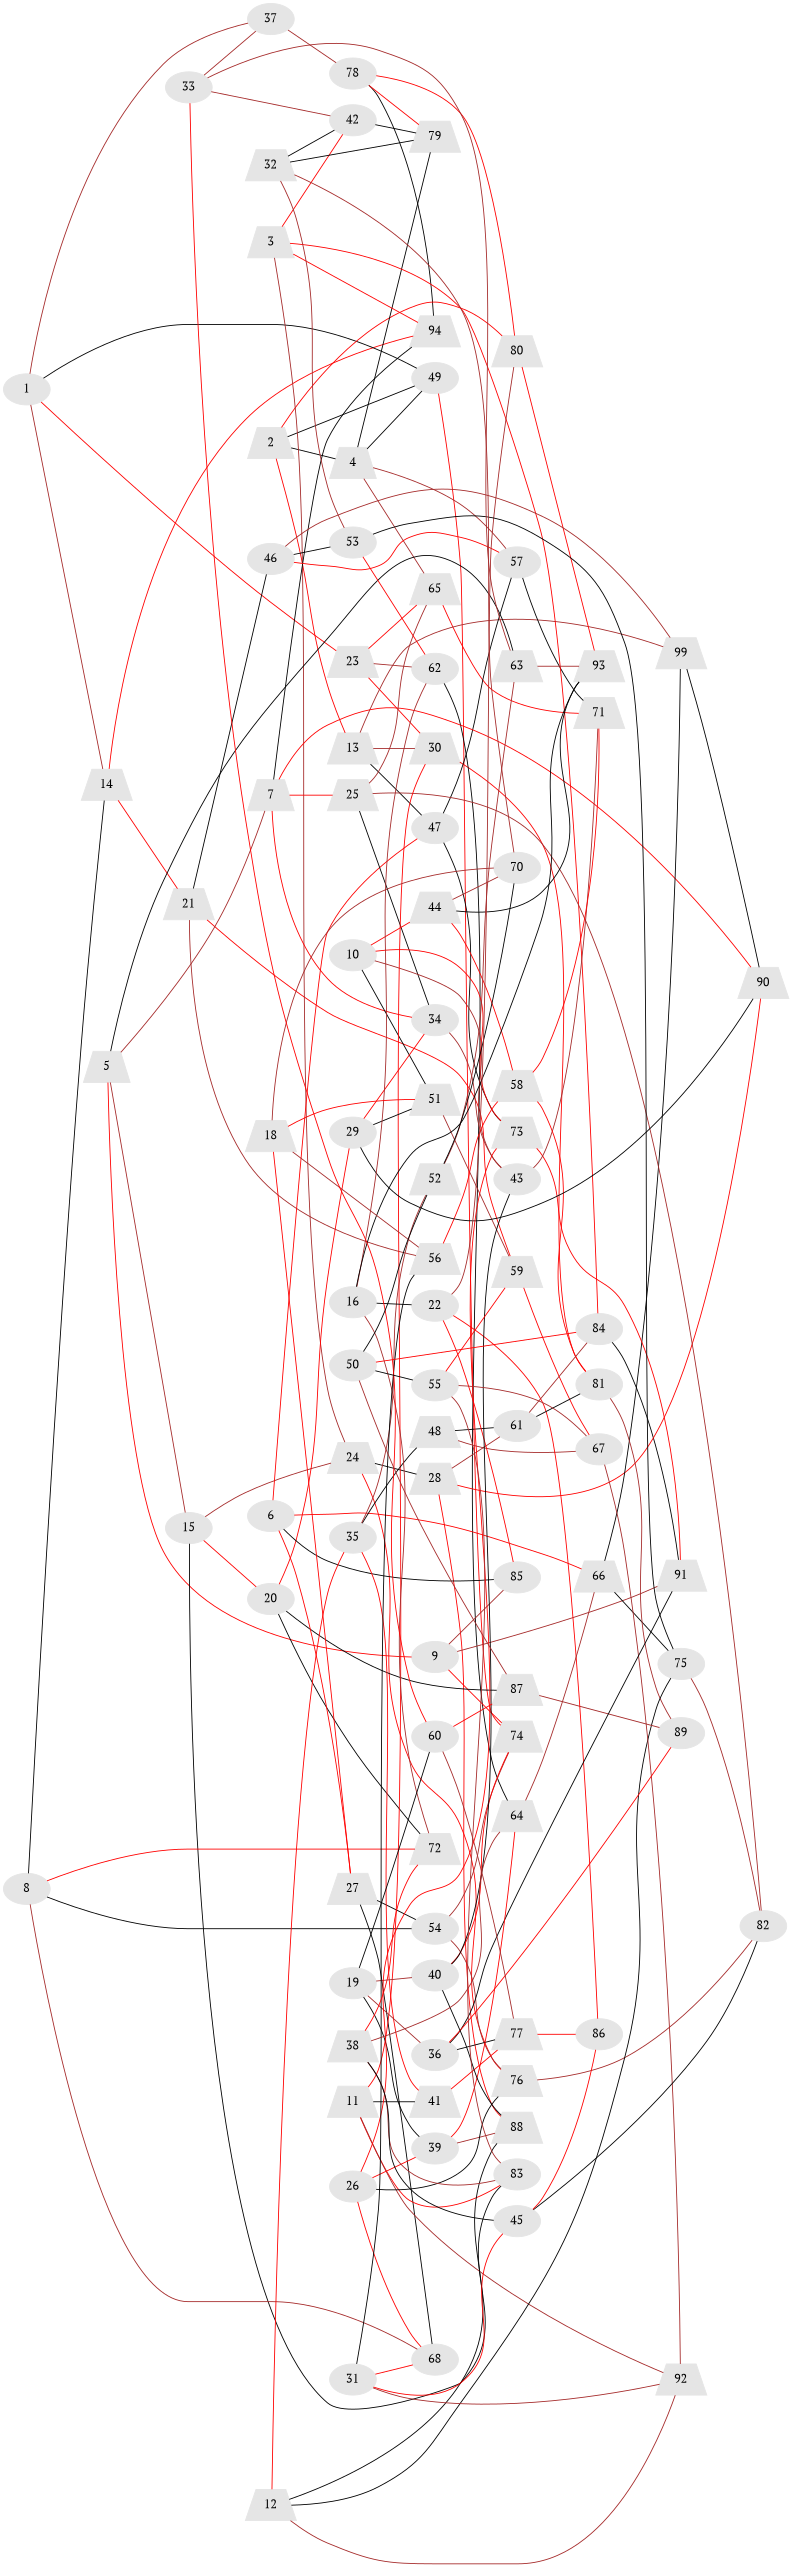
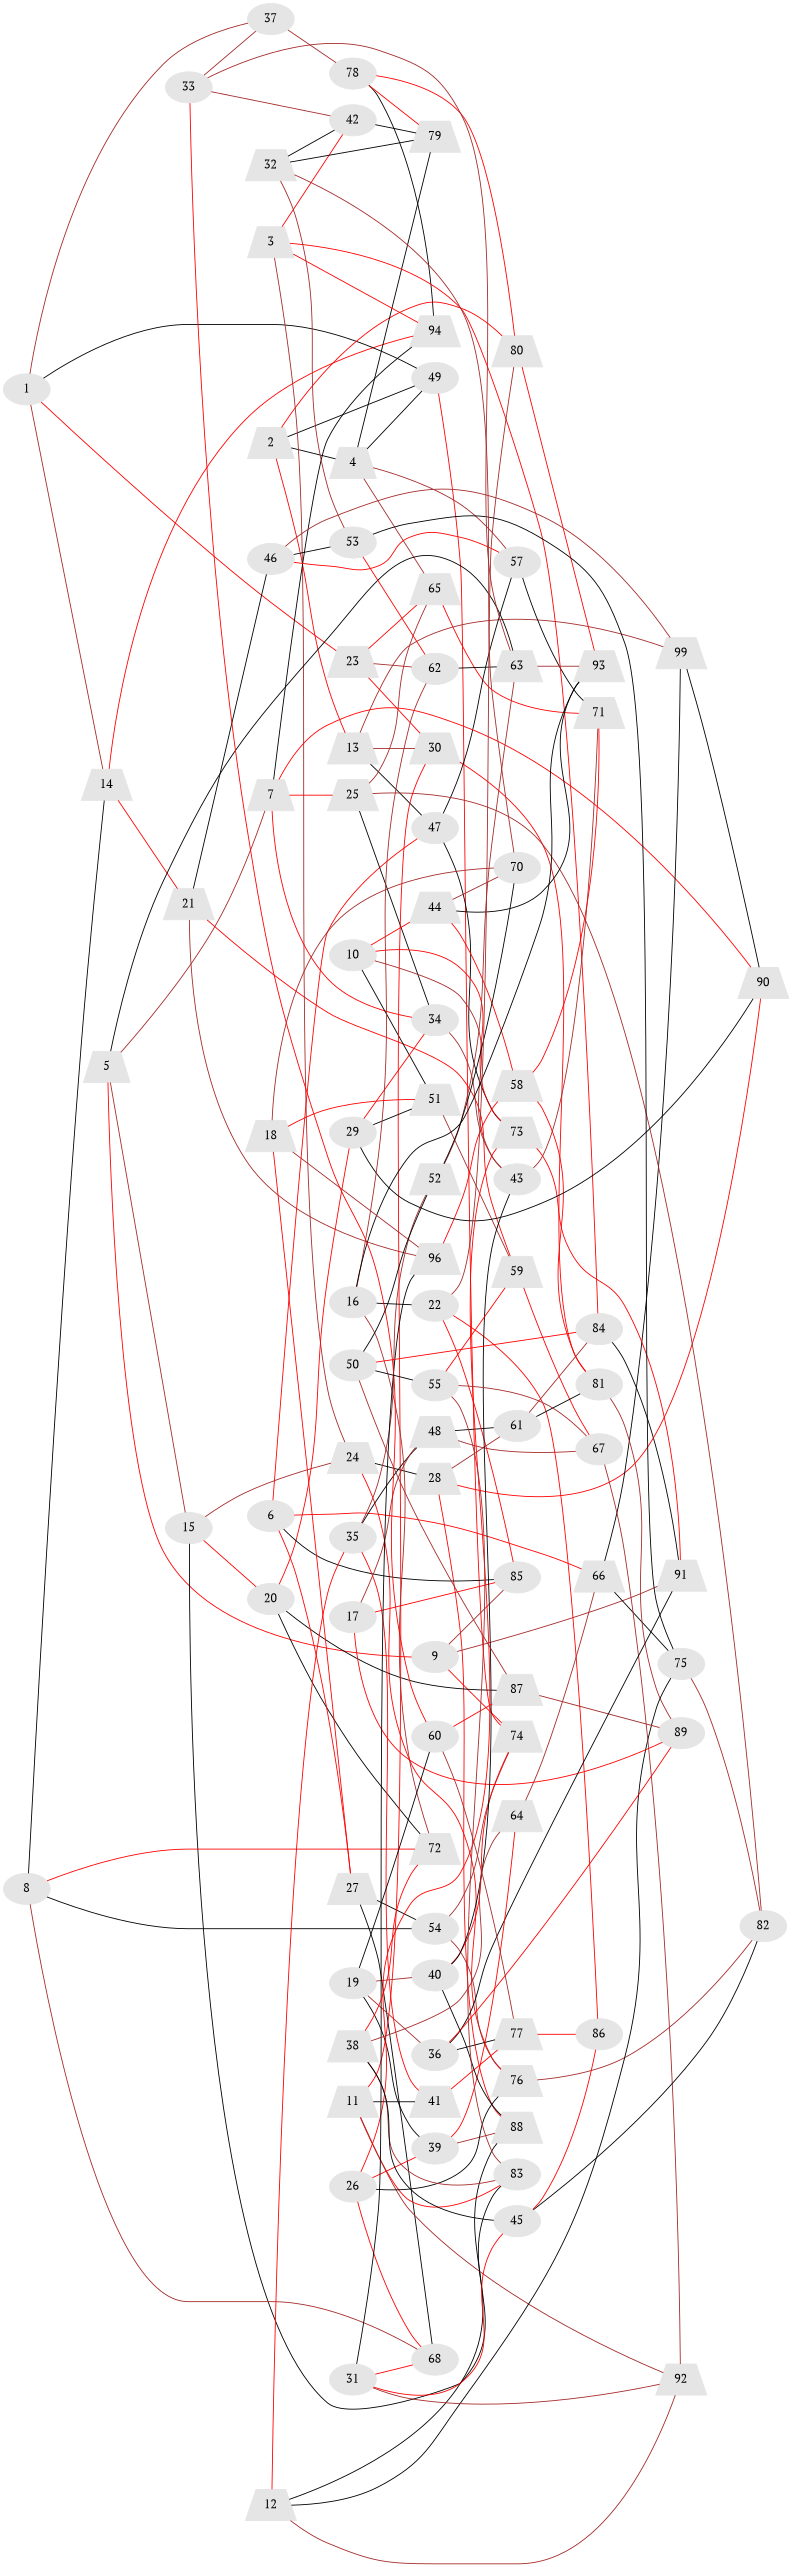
edge "62" -- "64": now "62" -- "63"
node "56": label "56" -> "96"
node "17": added
